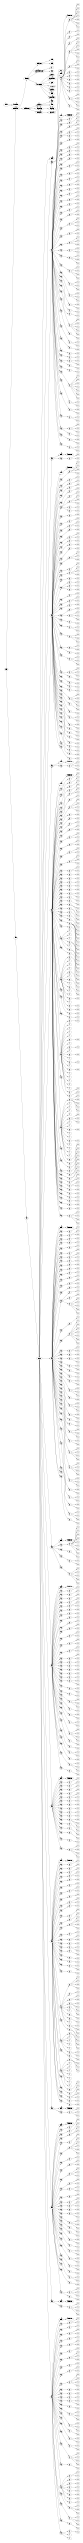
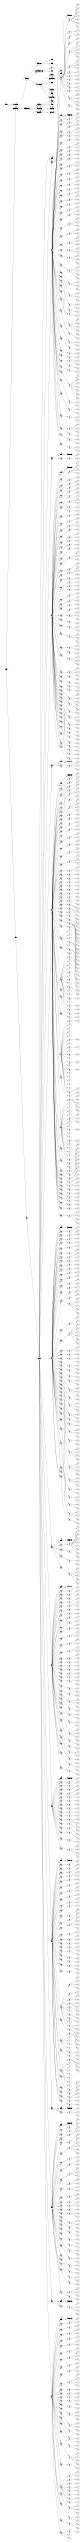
node "structure": removed
